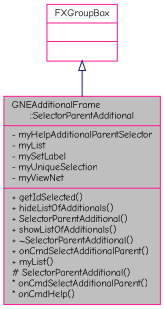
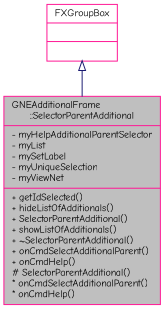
node "GNEAdditionalFrame": text "+ myList()" -> "+ onCmdHelp()"
